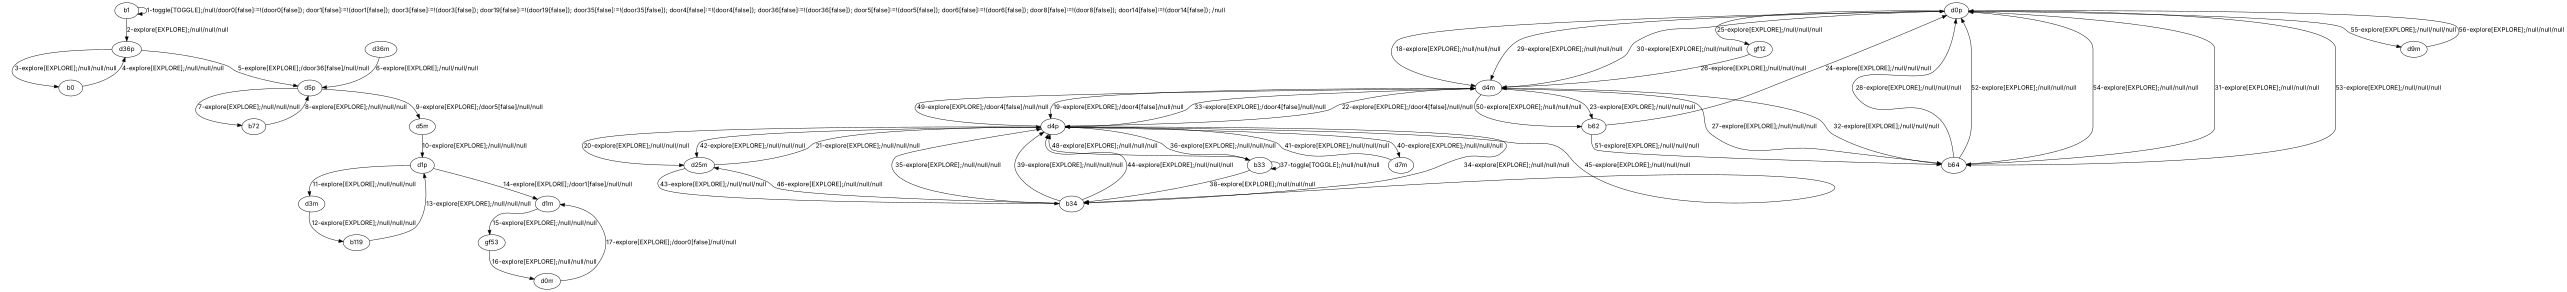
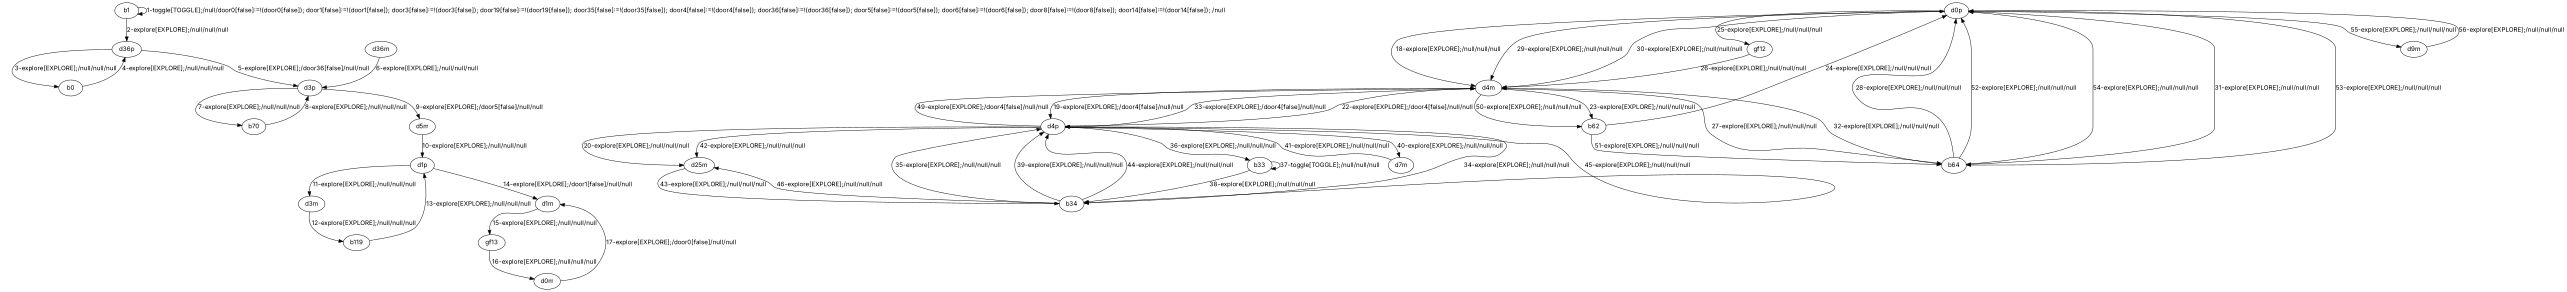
node "d5p": label "d5p" -> "d3p"
node "b72": label "b72" -> "b70"
edge "d25m" -> "d4p": removed, label "21-explore[EXPLORE];/null/null/null"
edge "b33" -> "d4p": removed, label "48-explore[EXPLORE];/null/null/null"
node "gf53": label "gf53" -> "gf13"
